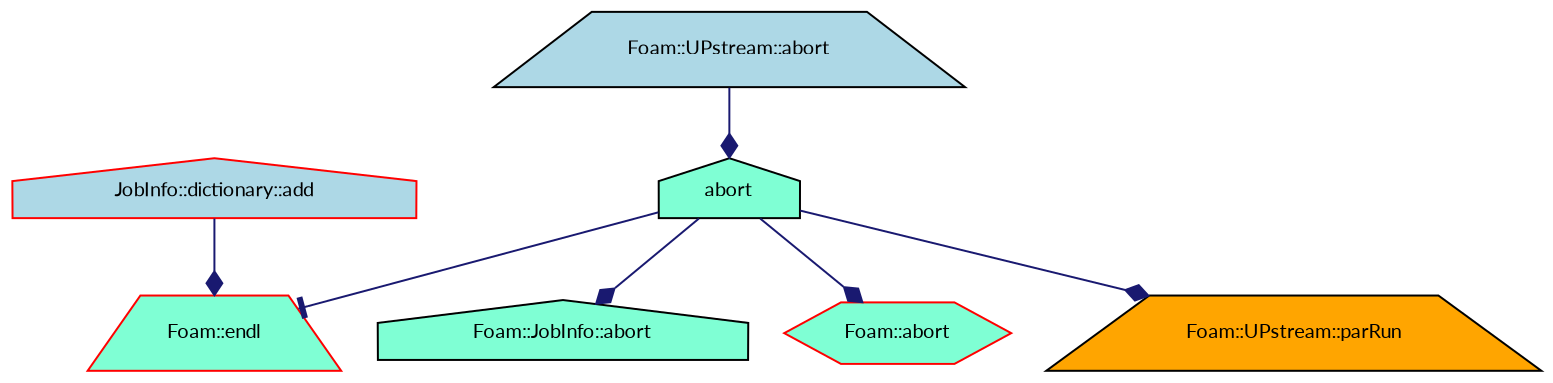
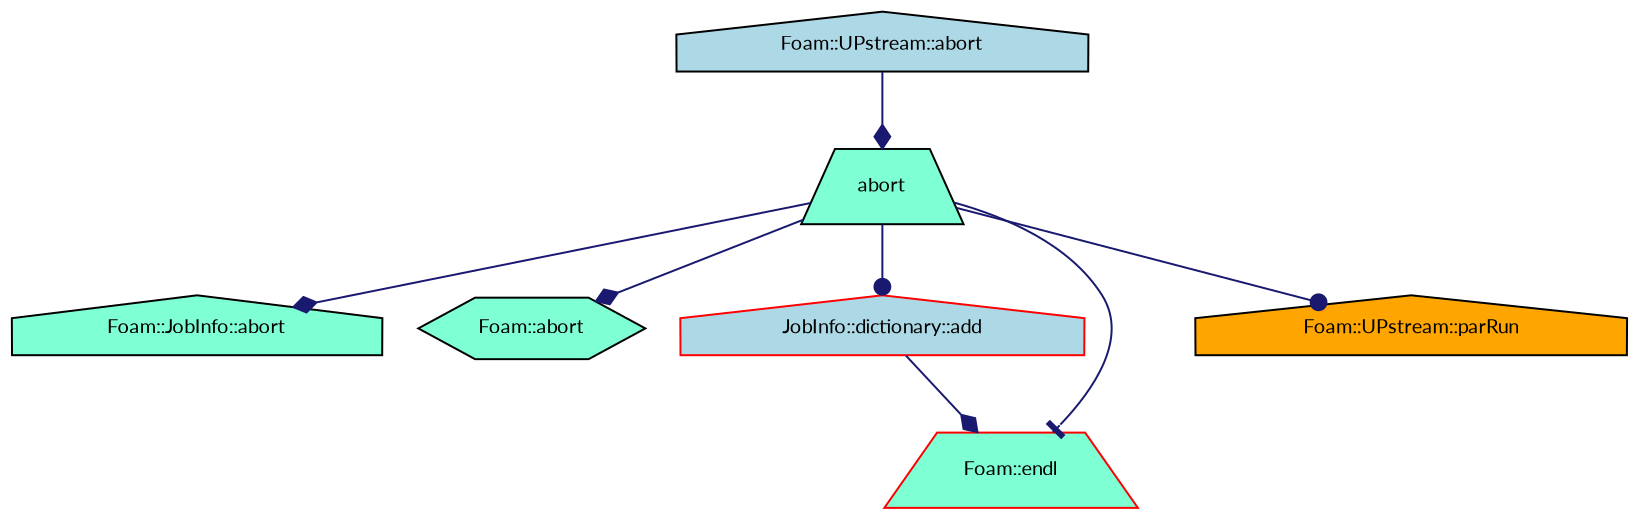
node "Foam::UPstream::abort": shape trapezium -> house
node "abort": shape house -> trapezium
edge "abort" -> "Foam::UPstream::parRun": arrowhead diamond -> dot
edge "abort" -> "JobInfo::dictionary::add": added
node "Foam::abort": color red -> black
node "Foam::UPstream::parRun": shape trapezium -> house
